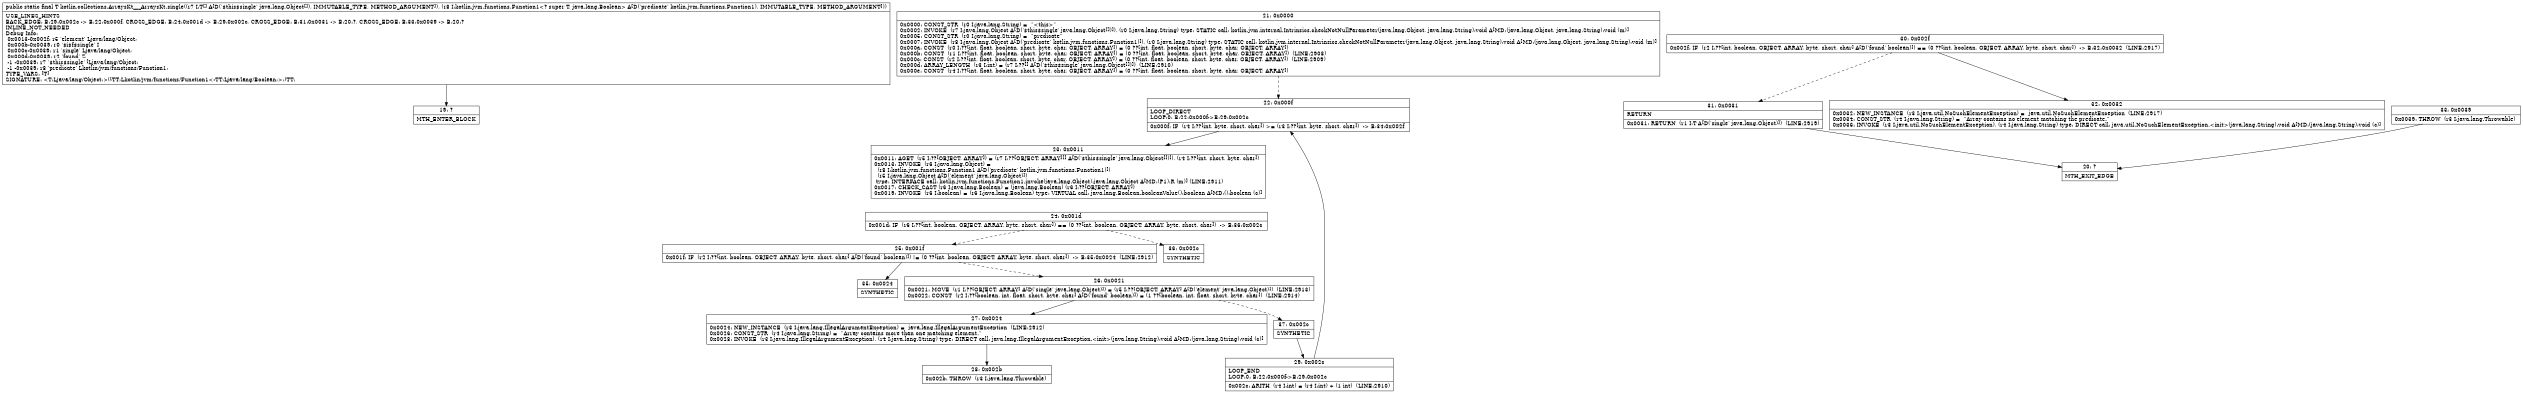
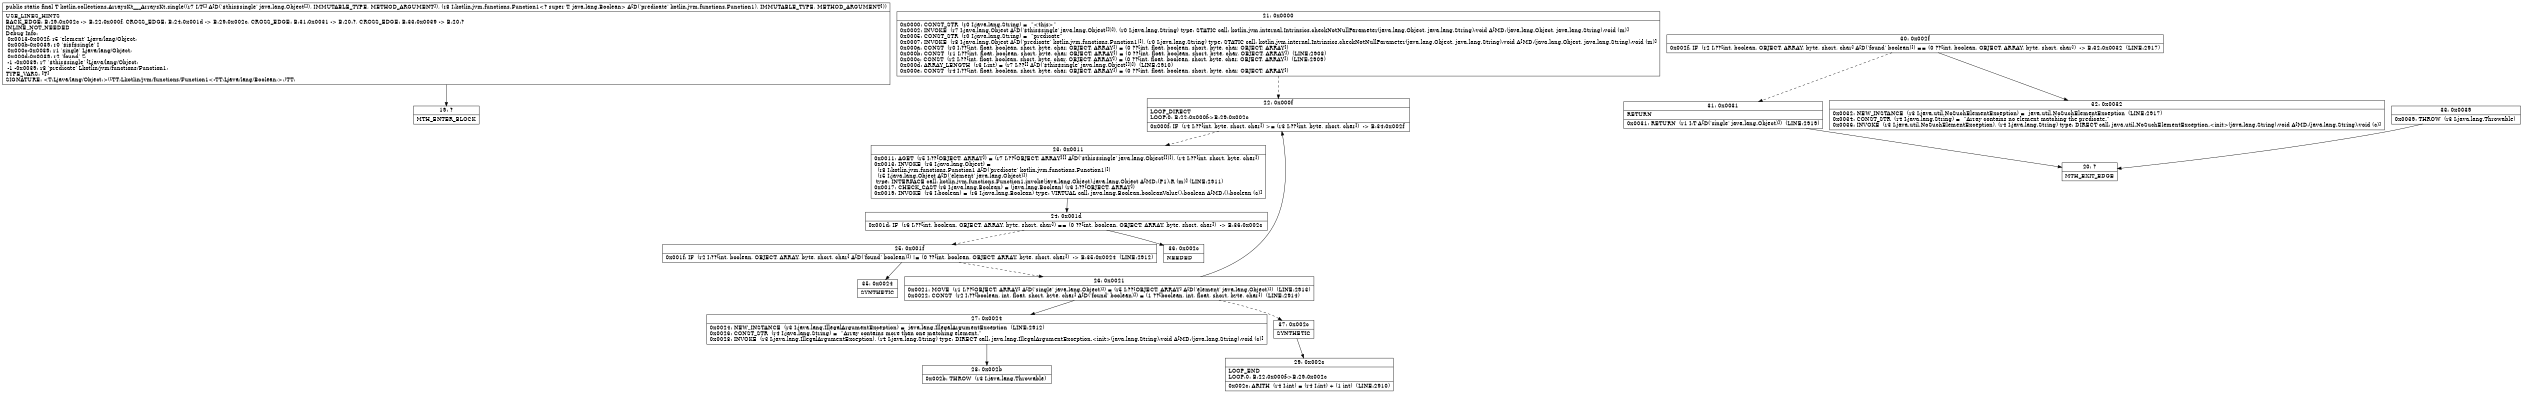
edge "22: 0x000f" -> "23: 0x0011": style solid -> dashed
edge "23: 0x0011" -> "24: 0x001d": added
edge "24: 0x001d" -> "36: 0x002c": style dashed -> solid
edge "29: 0x002c" -> "22: 0x000f": now "26: 0x0021" -> "22: 0x000f"
node "36: 0x002c": text "SYNTHETIC" -> "NEEDED"
